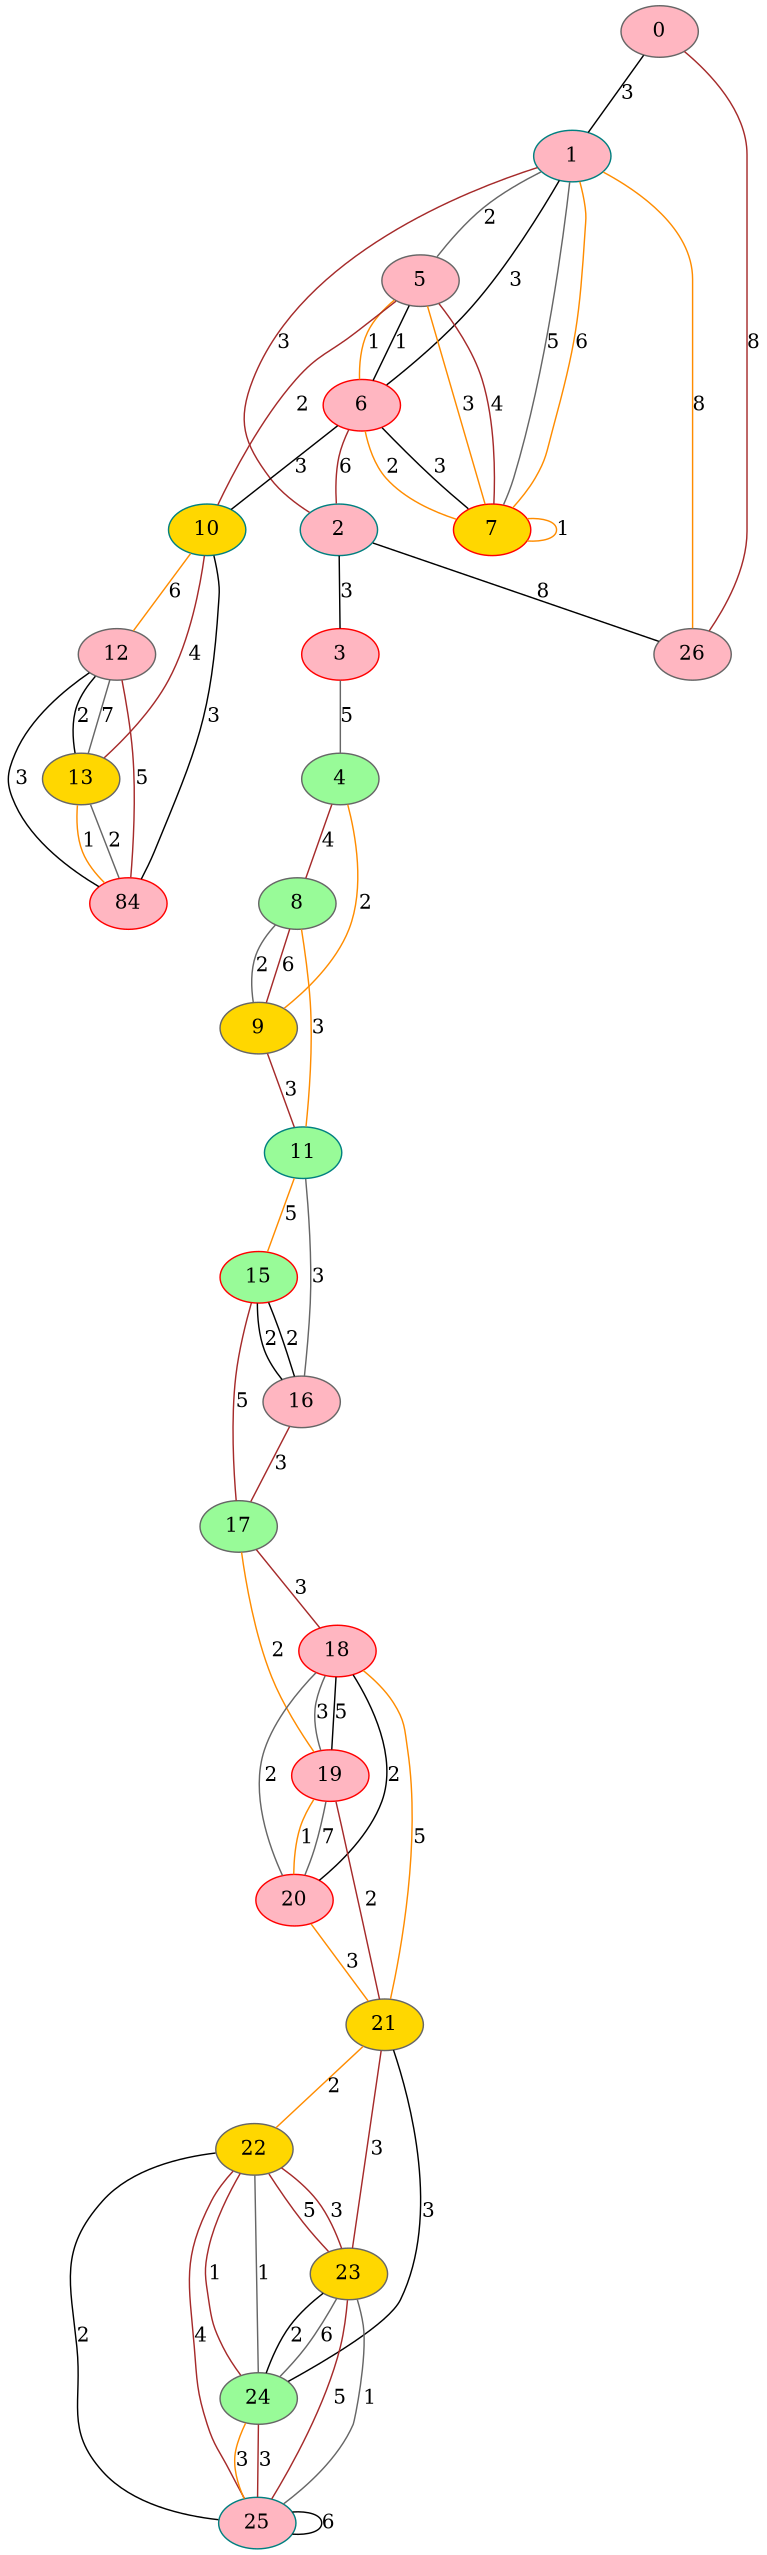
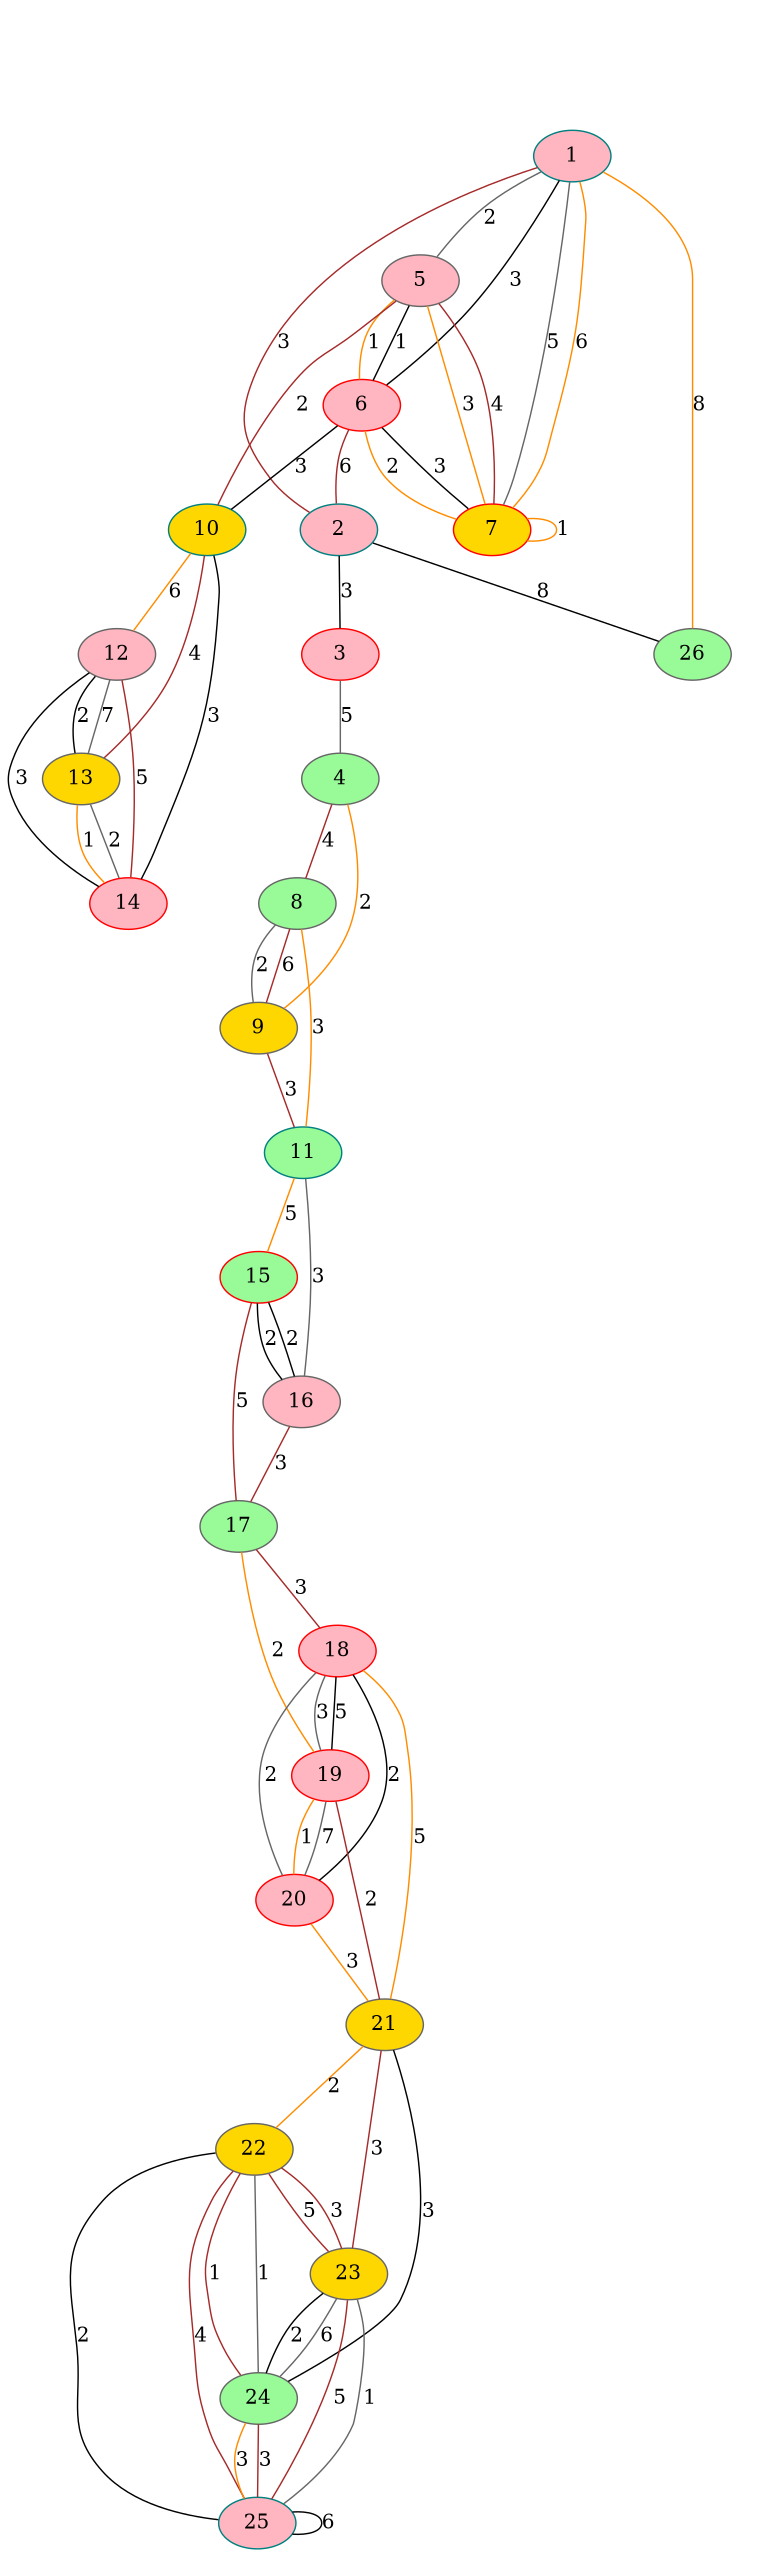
node "0": removed
node "26": fillcolor lightpink -> palegreen
node "84": label "84" -> "14"
